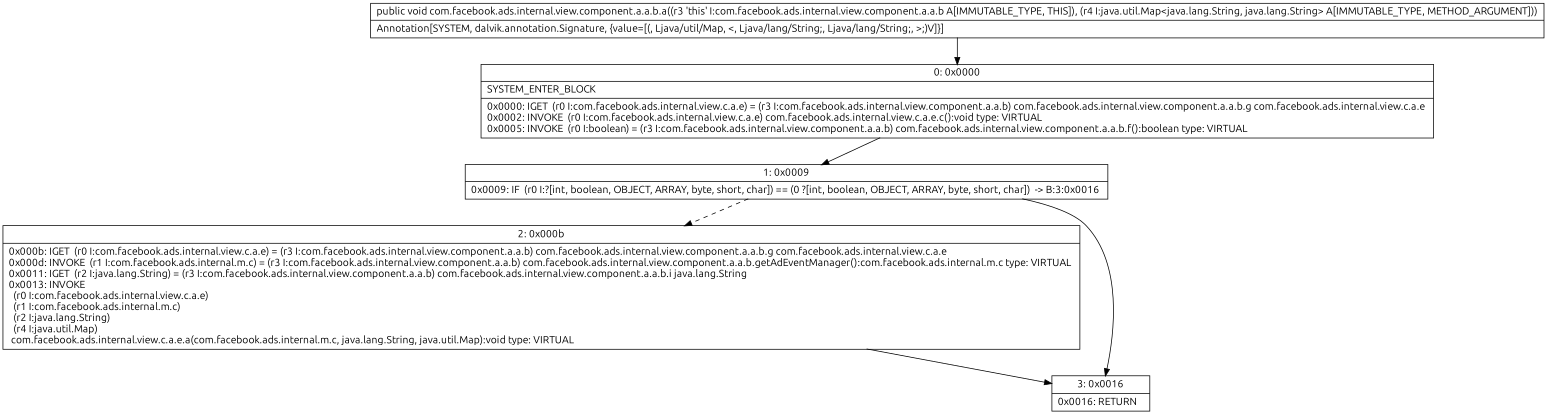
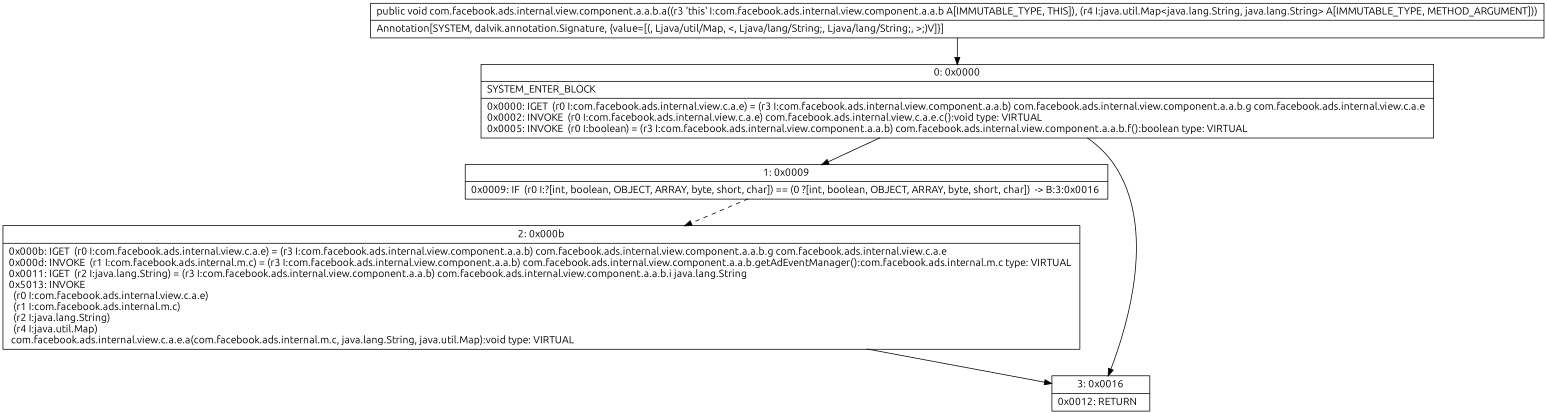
edge "1: 0x0009" -> "3: 0x0016": now "0: 0x0000" -> "3: 0x0016"
node "2: 0x000b": text "0x0013: INVOKE" -> "0x5013: INVOKE"
node "3: 0x0016": text "0x0016: RETURN" -> "0x0012: RETURN"
